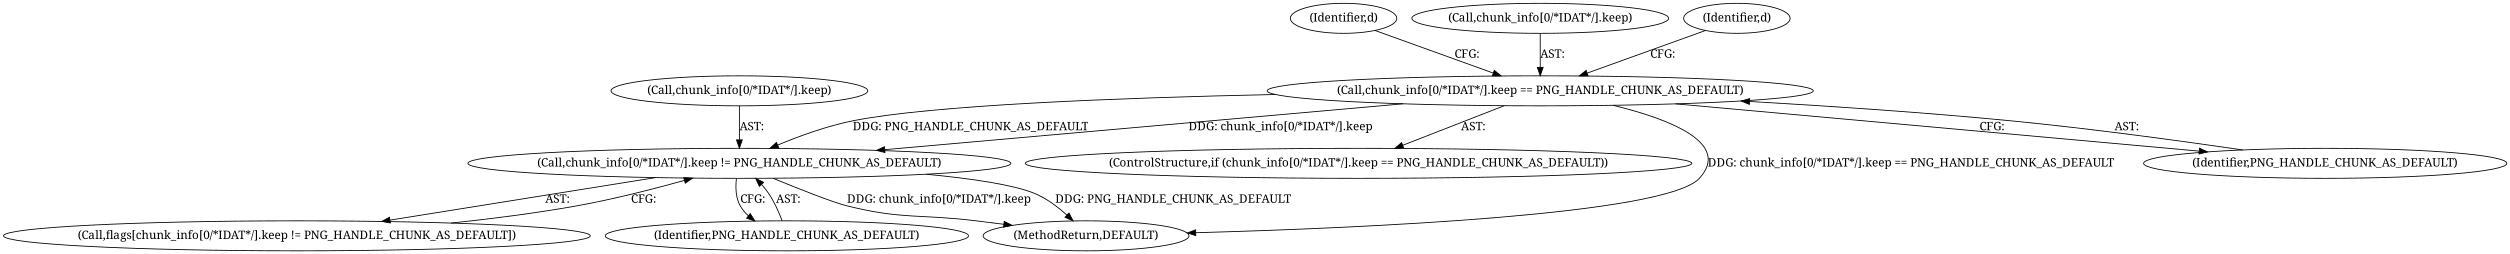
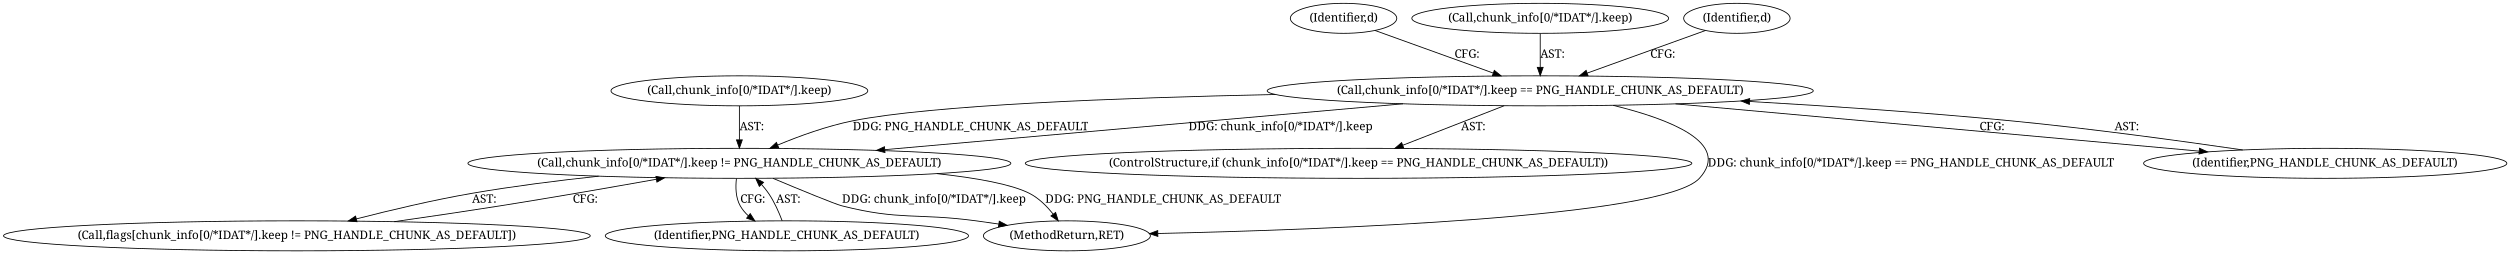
node "(MethodReturn,DEFAULT)": label "(MethodReturn,DEFAULT)" -> "(MethodReturn,RET)"
